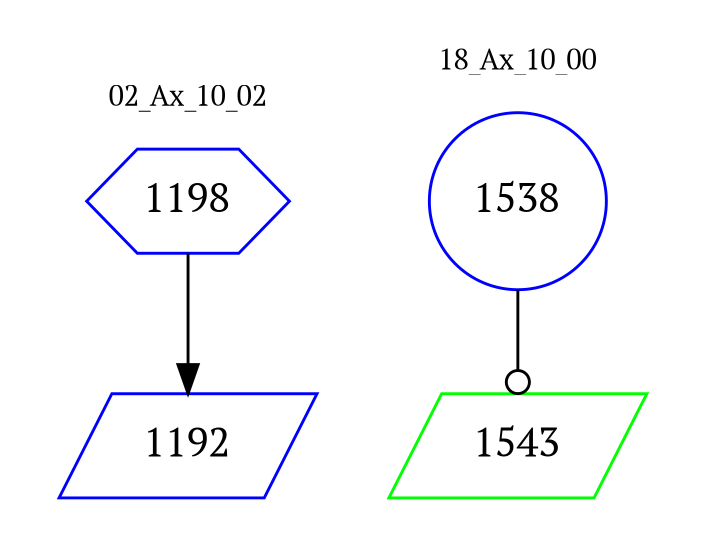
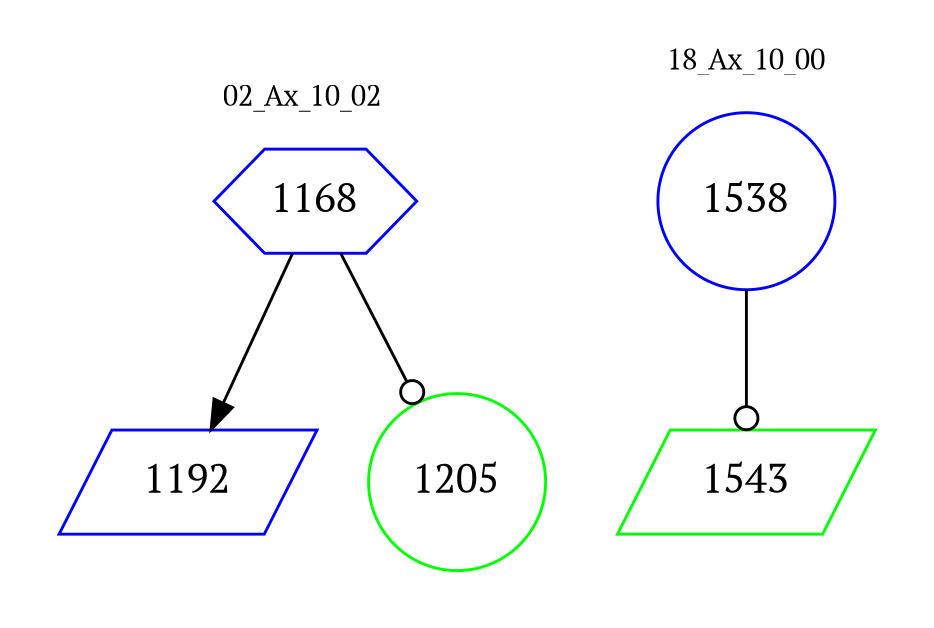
node "1198": label "1198" -> "1168"
node "1205": added
